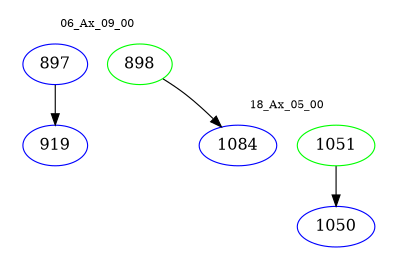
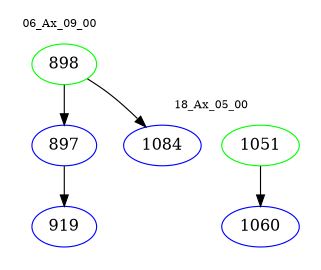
edge "898" -> "897": added
node "1050": label "1050" -> "1060"
